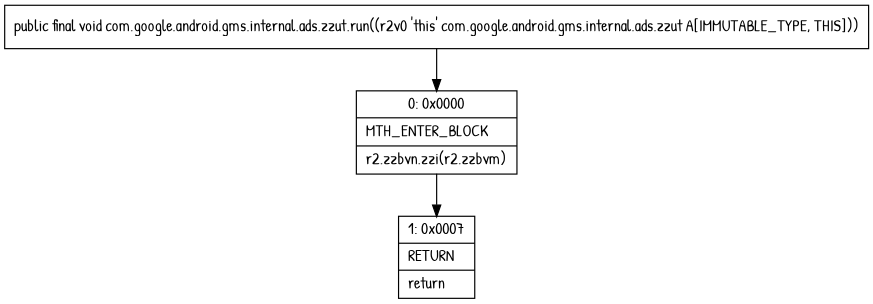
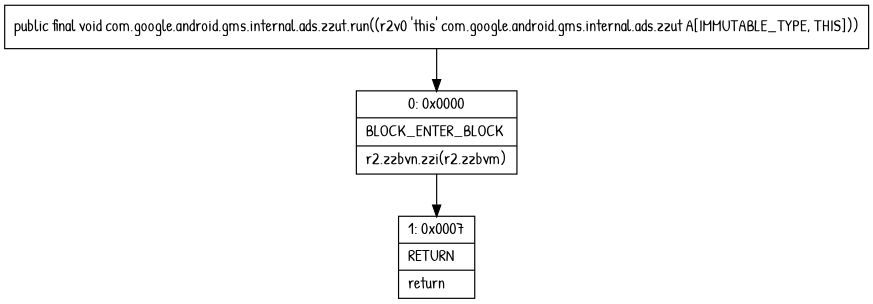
node "0: 0x0000": text "MTH_ENTER_BLOCK" -> "BLOCK_ENTER_BLOCK"
